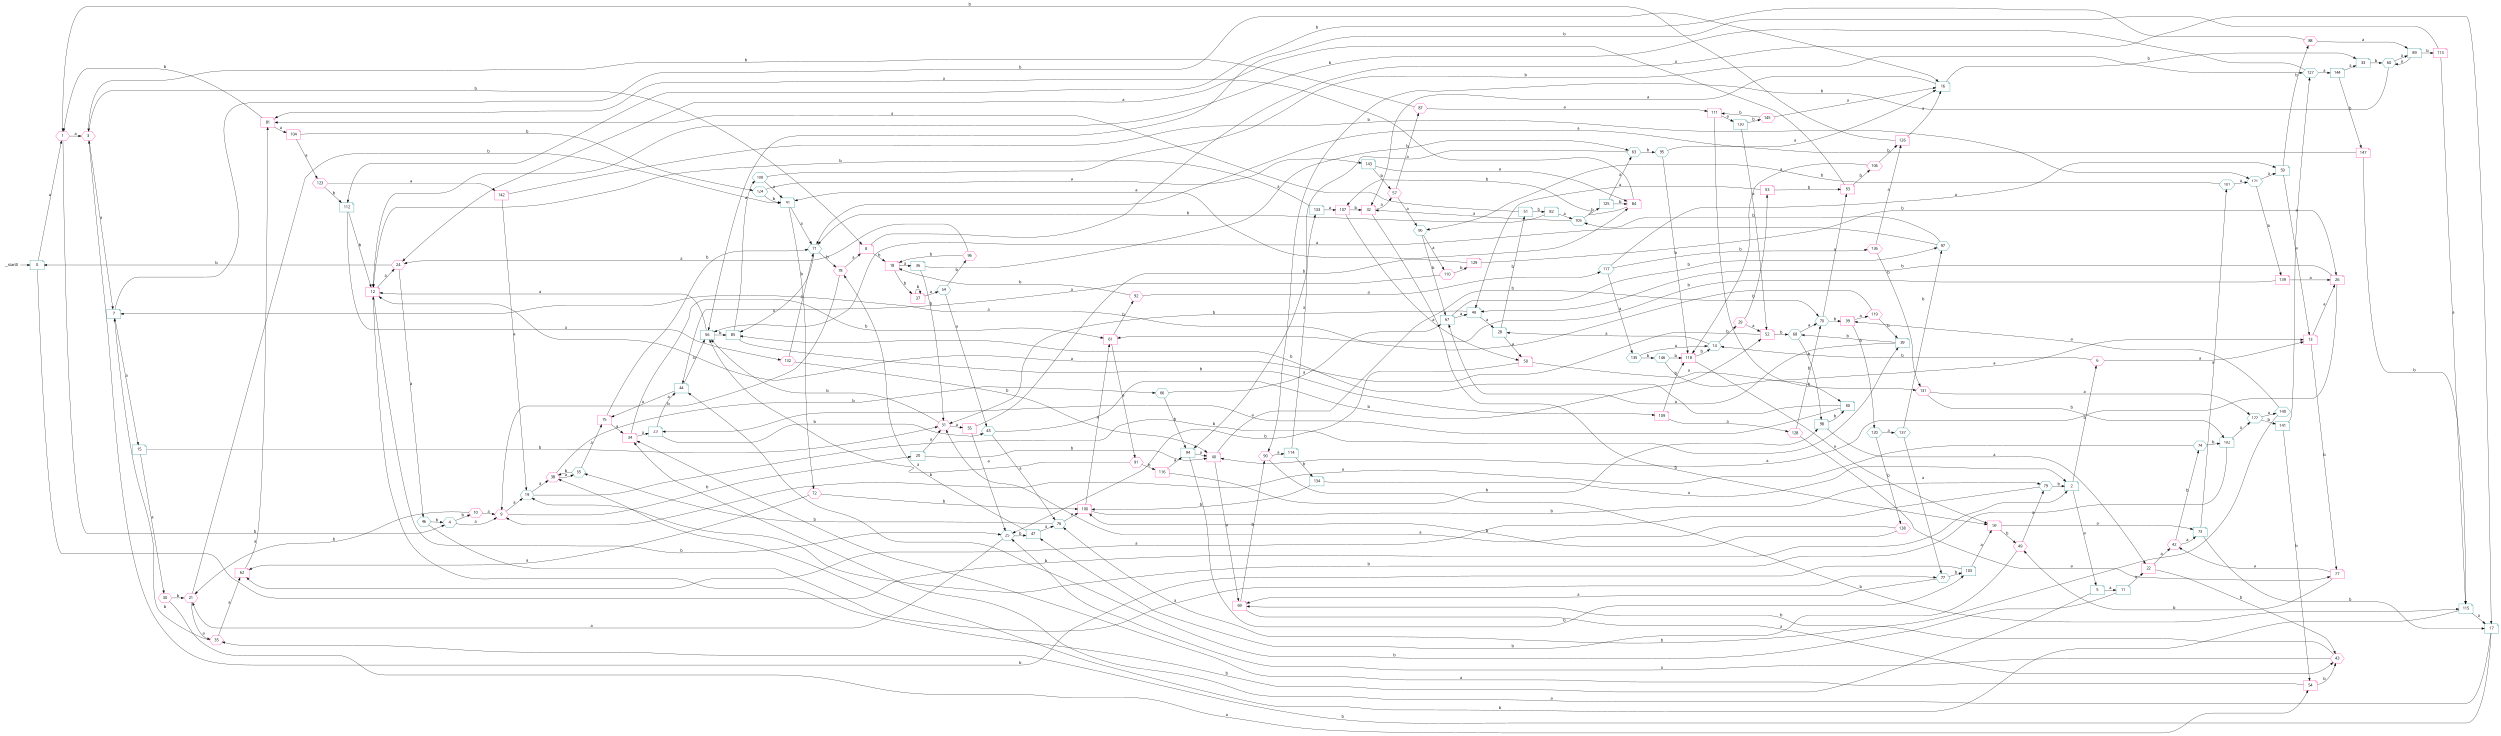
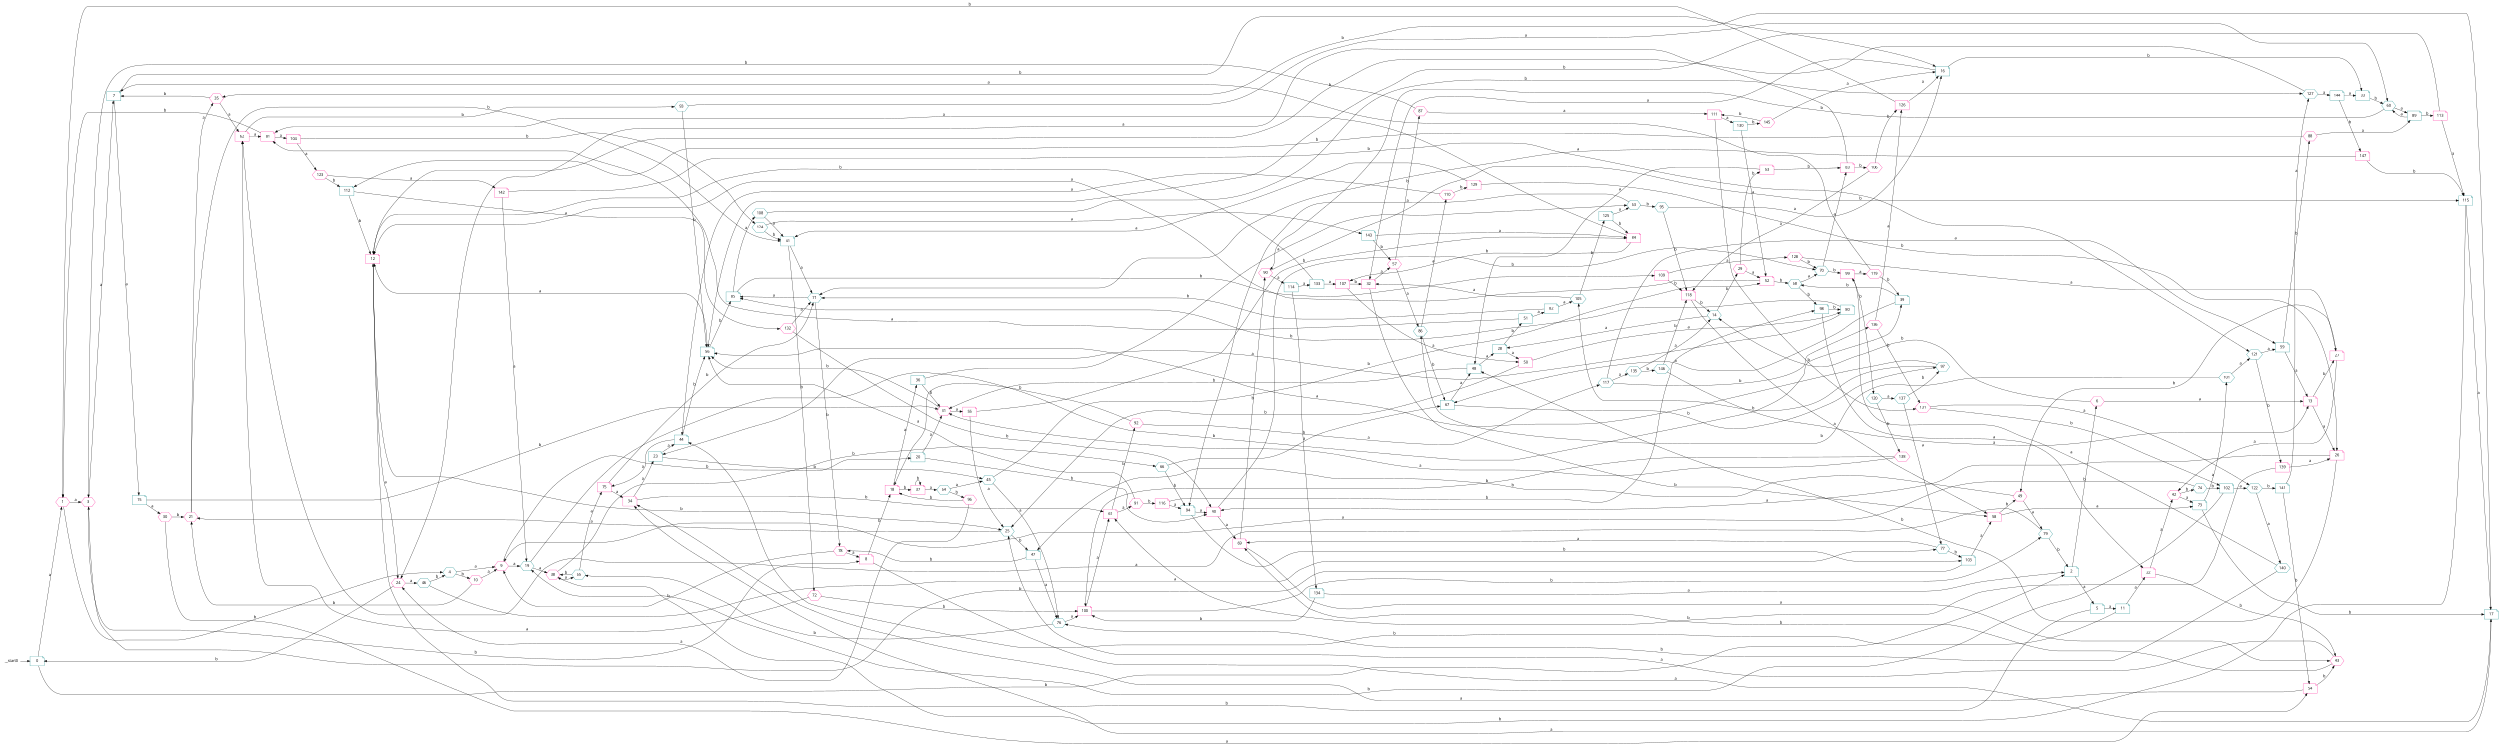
node "93": added
edge "51" -> "82": label "b" -> "a"
